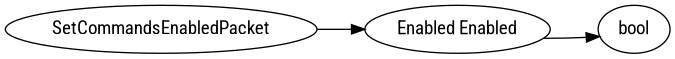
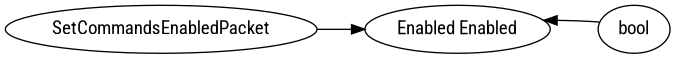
edge "Enabled Enabled" -> "bool": reversed
